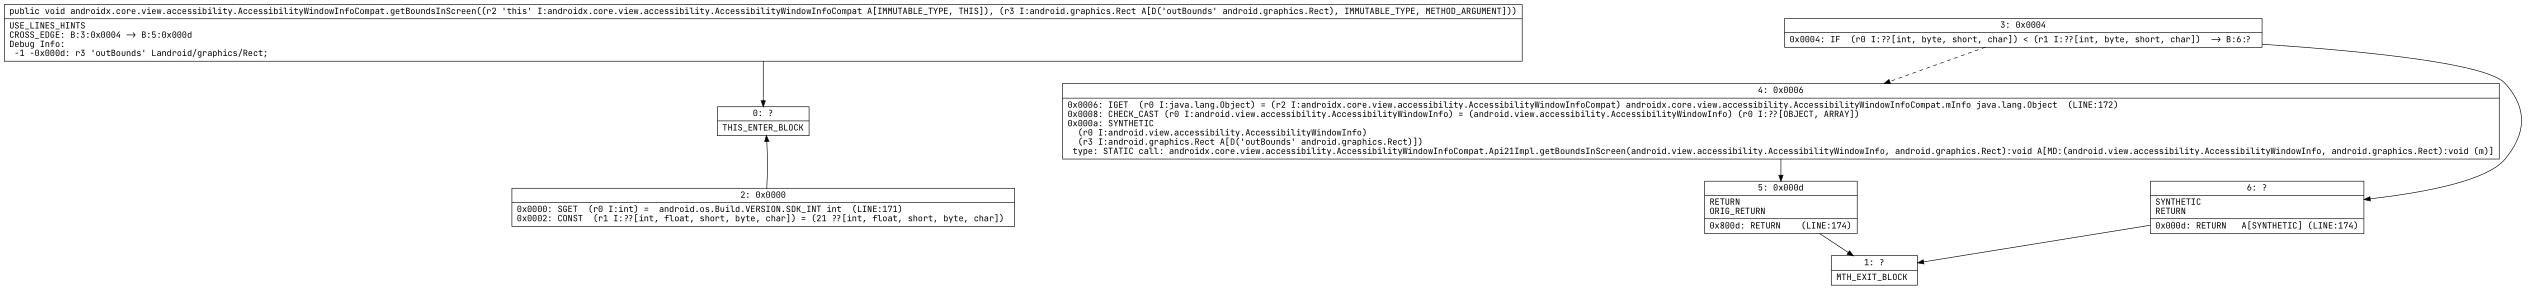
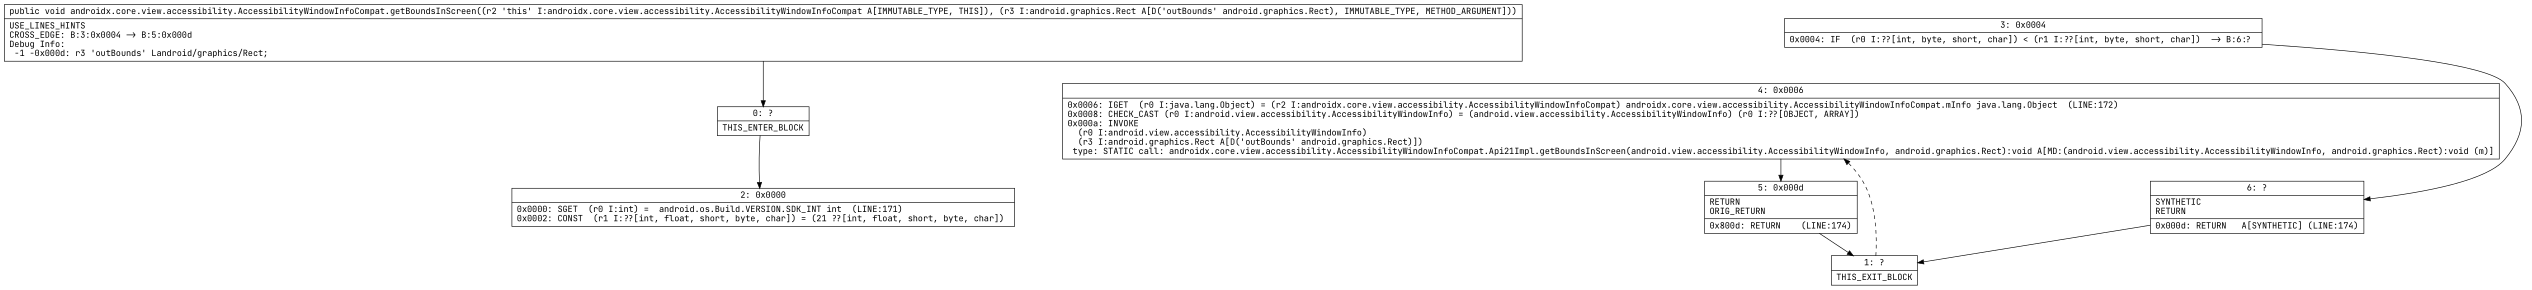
edge "3: 0x0004" -> "4: 0x0006": now "1: ?" -> "4: 0x0006"
node "4: 0x0006": text "0x000a: SYNTHETIC" -> "0x000a: INVOKE"
edge "2: 0x0000" -> "0: ?": reversed
node "1: ?": text "MTH_EXIT_BLOCK" -> "THIS_EXIT_BLOCK"
